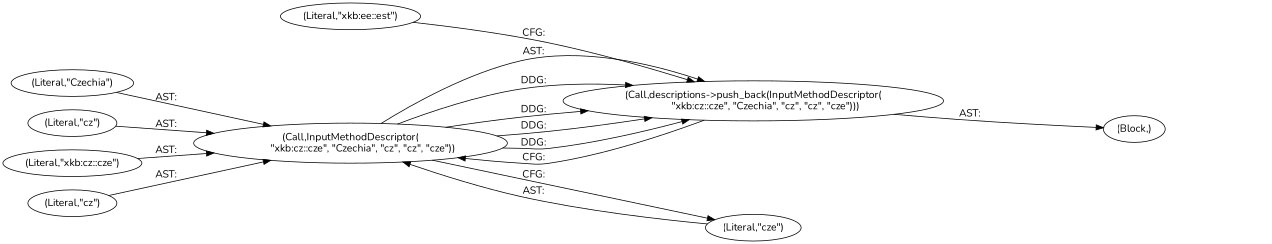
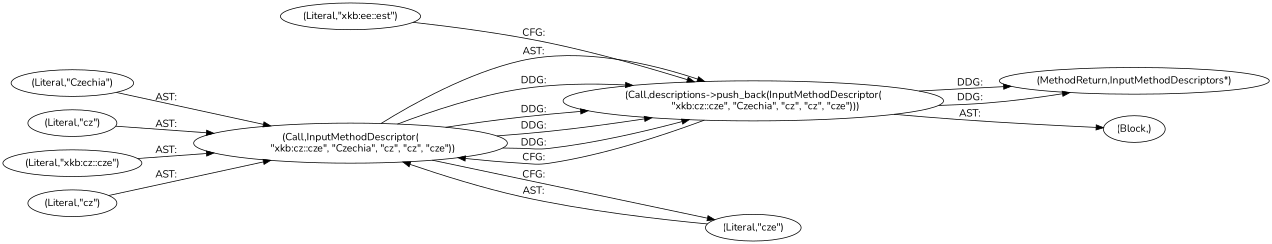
node "(MethodReturn,InputMethodDescriptors*)": added
